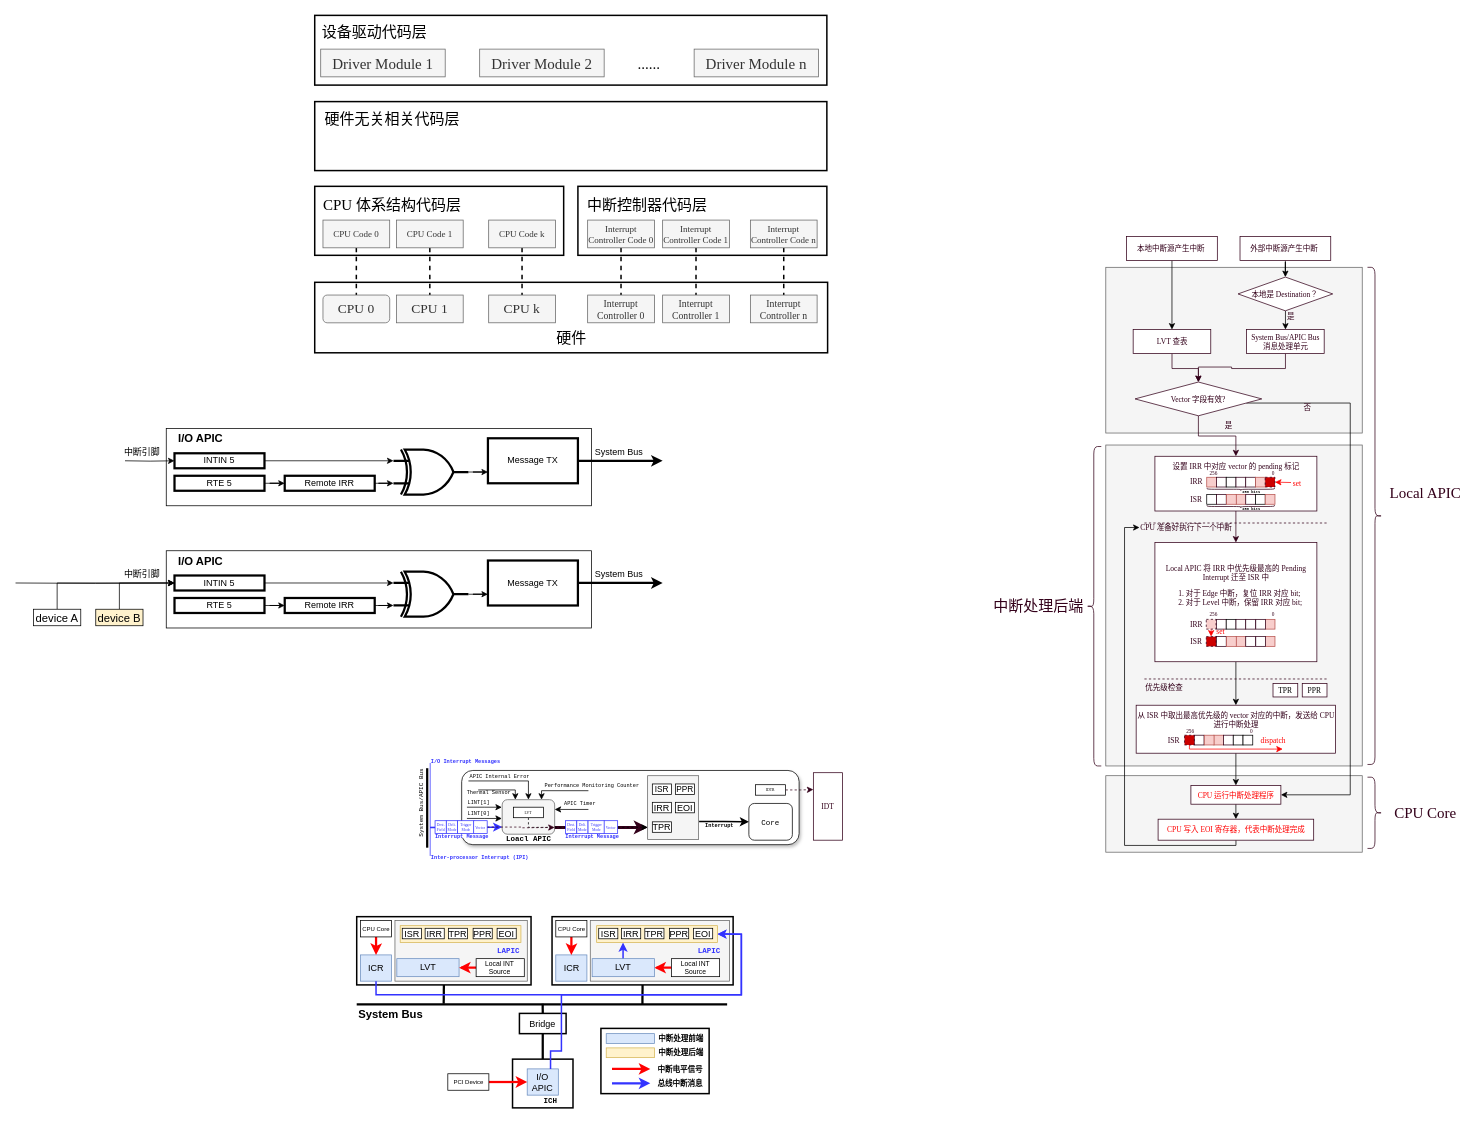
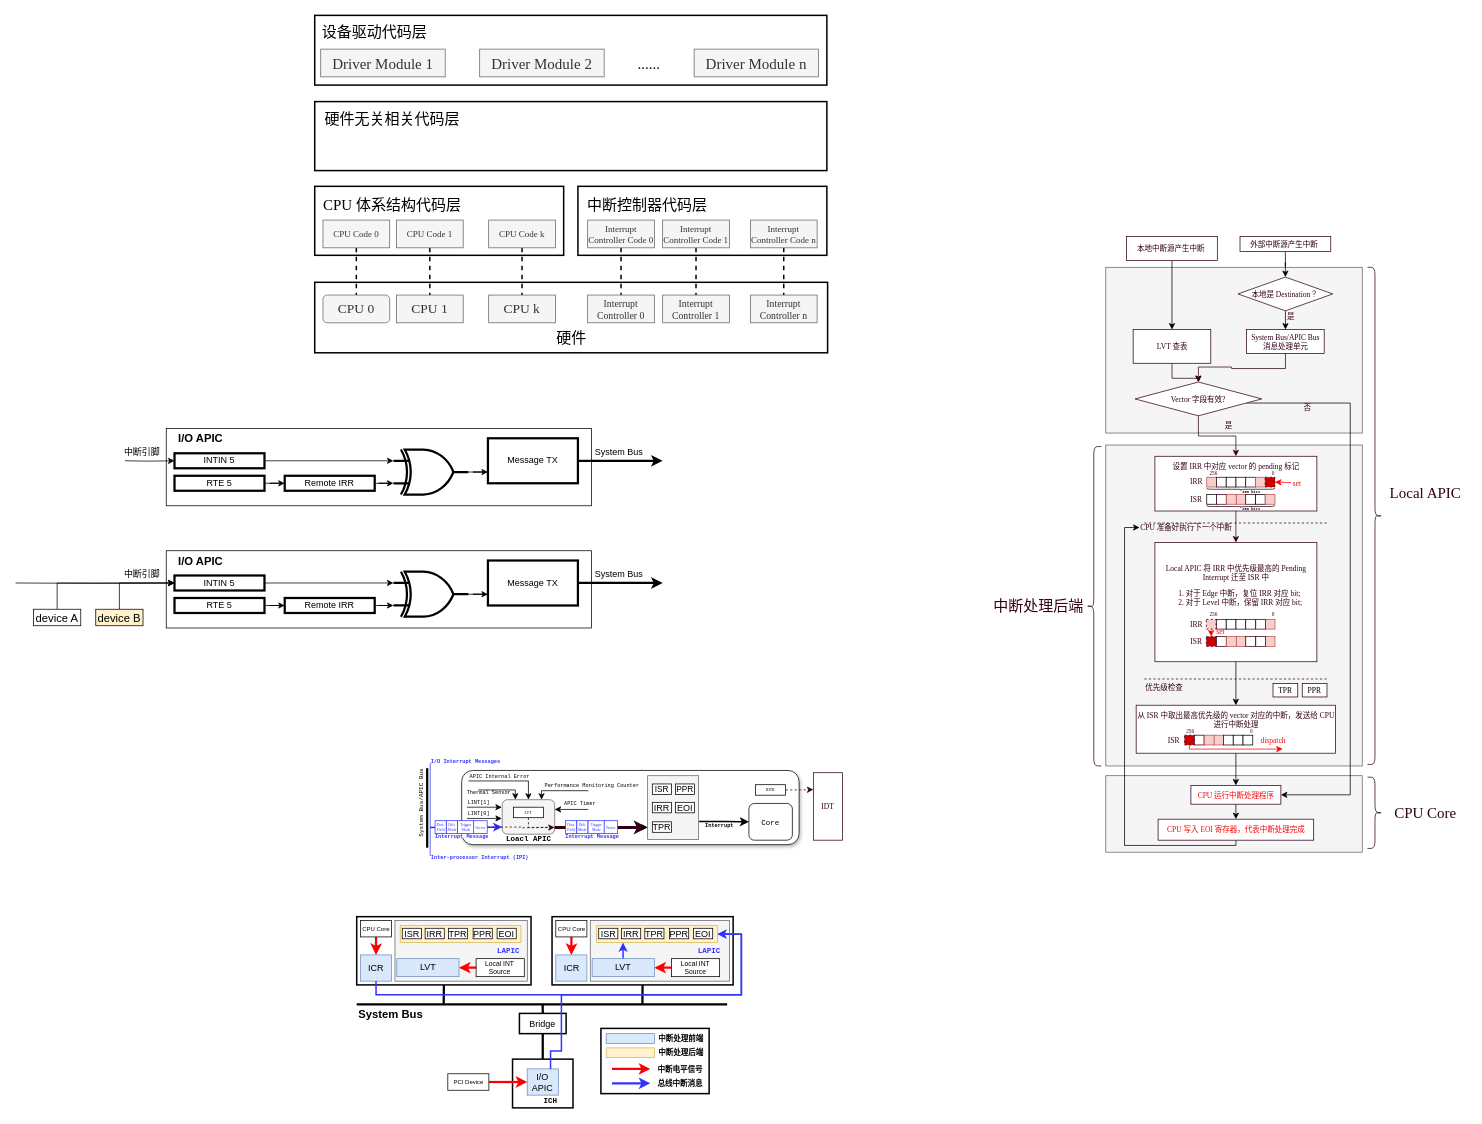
node "外部中断源产生中断": size 91x24 -> 91x15
node "LVT 查表": size 78x24 -> 78x34
